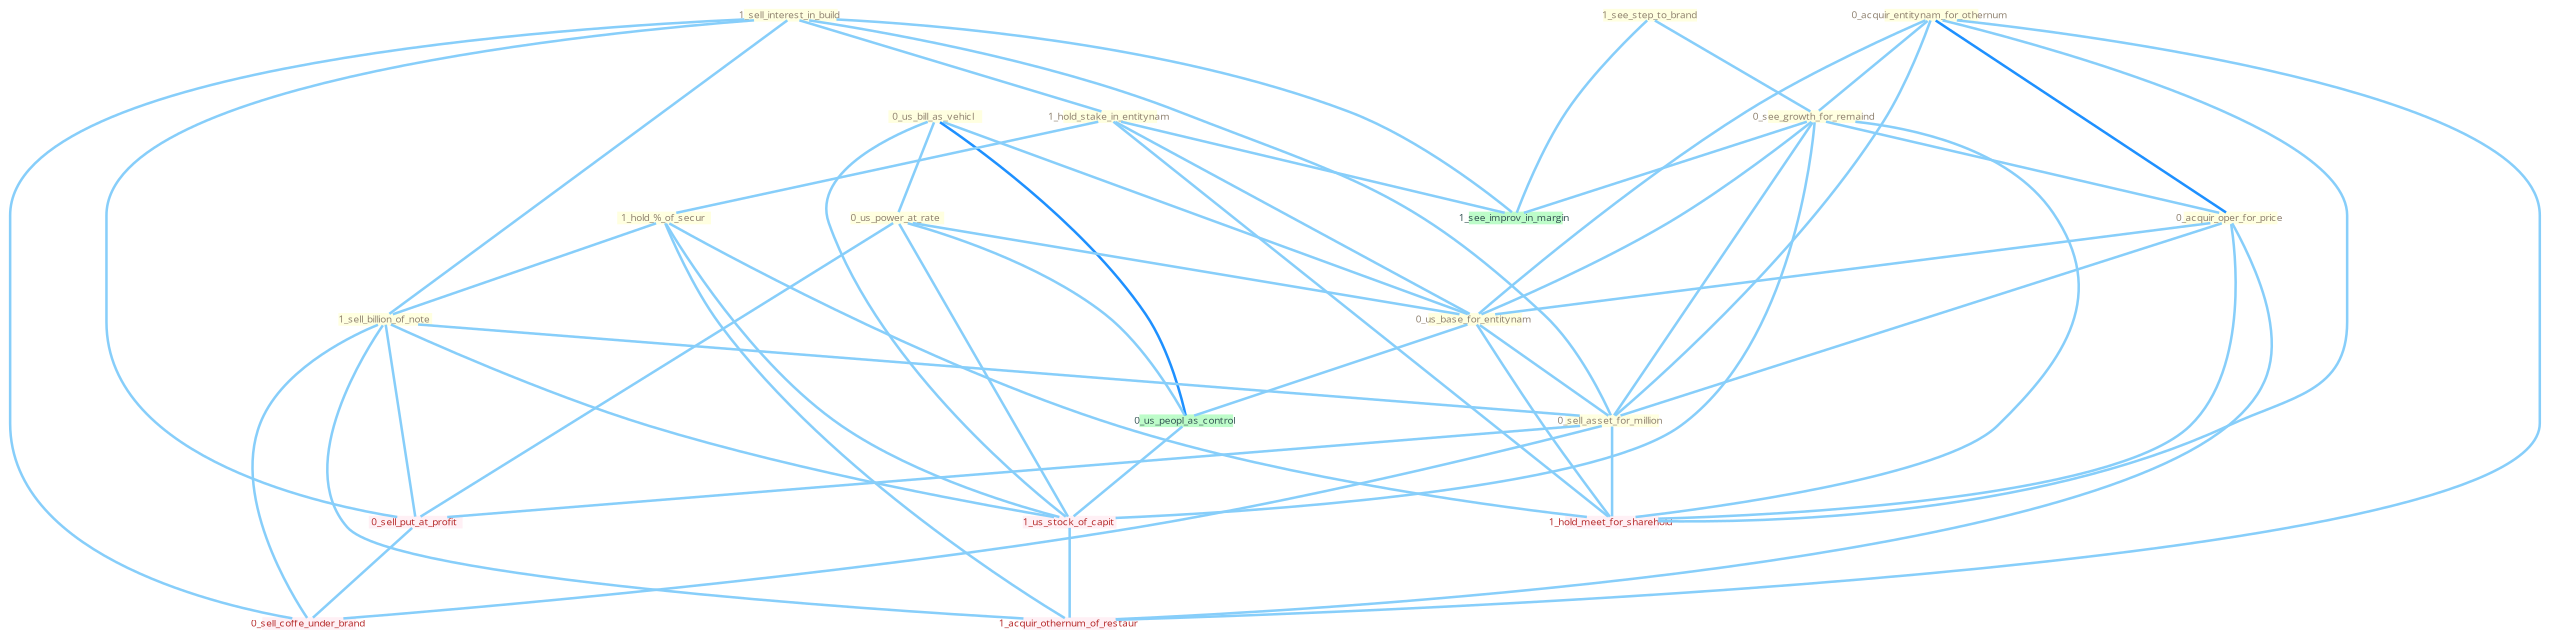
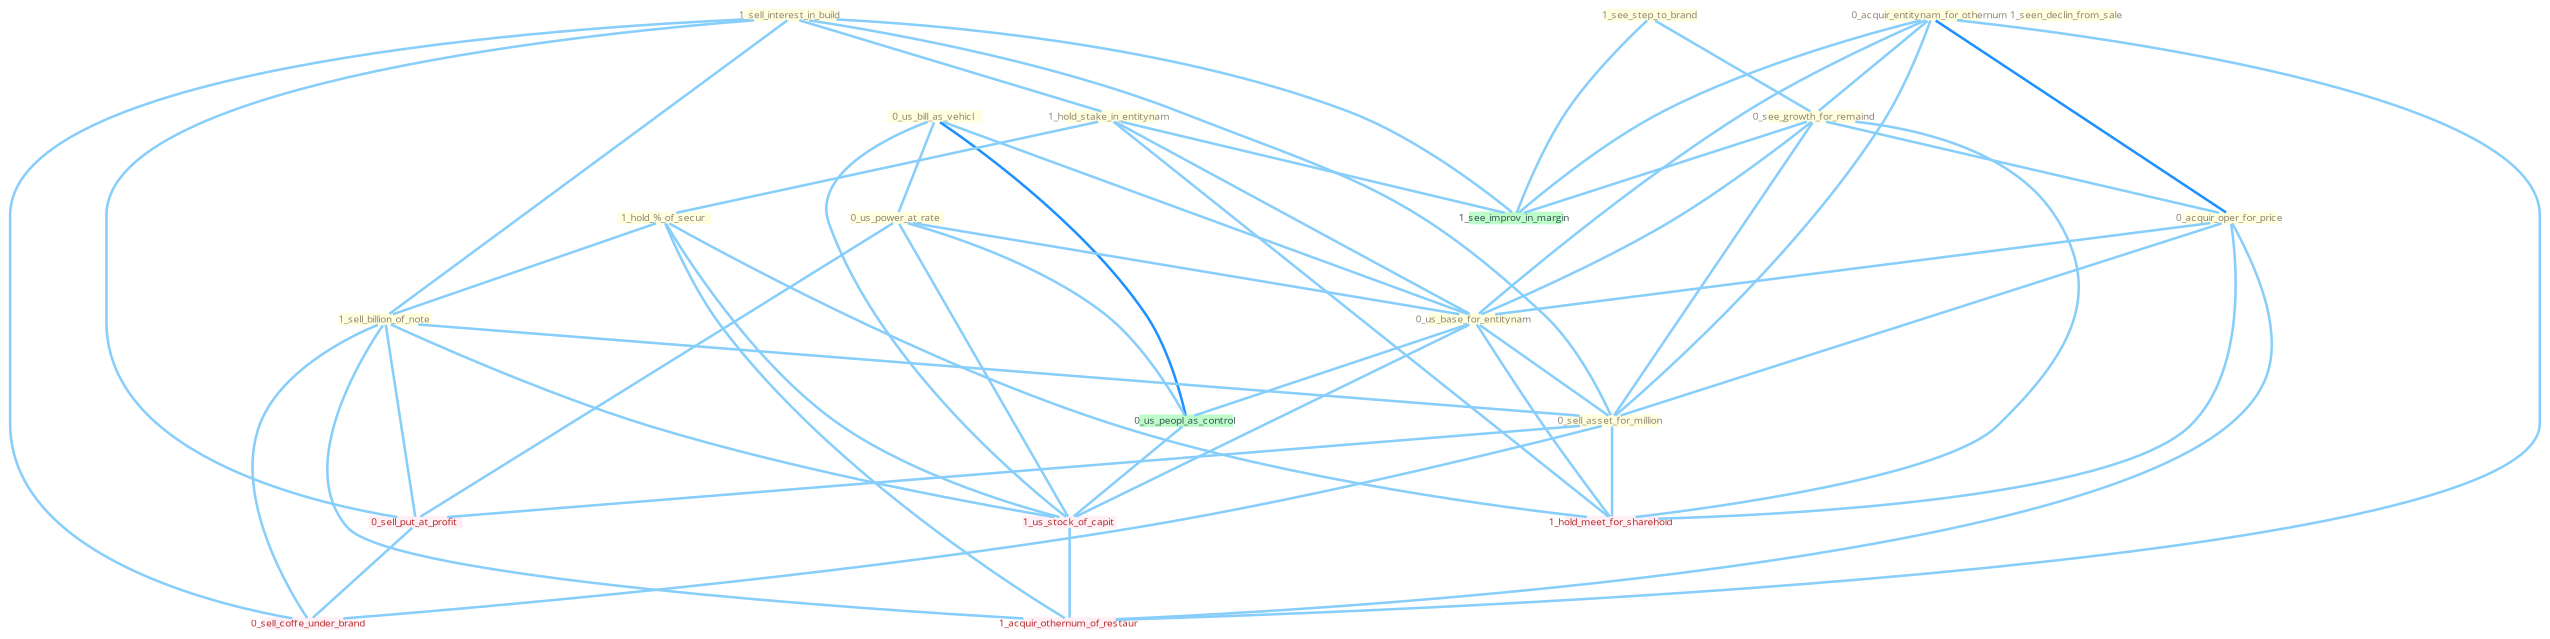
node "1_seen_declin_from_sale": added
edge "0_acquir_entitynam_for_othernum" -- "1_hold_meet_for_sharehold": now "0_acquir_entitynam_for_othernum" -- "1_see_improv_in_margin"
edge "0_see_growth_for_remaind" -- "1_us_stock_of_capit": now "0_us_base_for_entitynam" -- "1_us_stock_of_capit"
